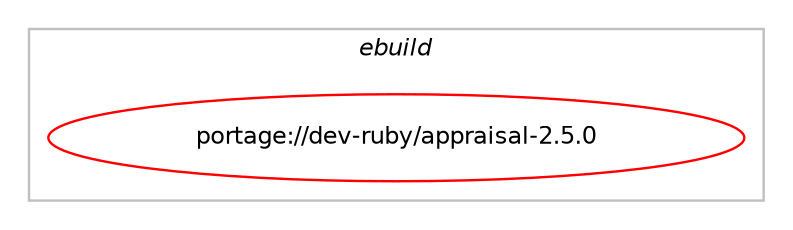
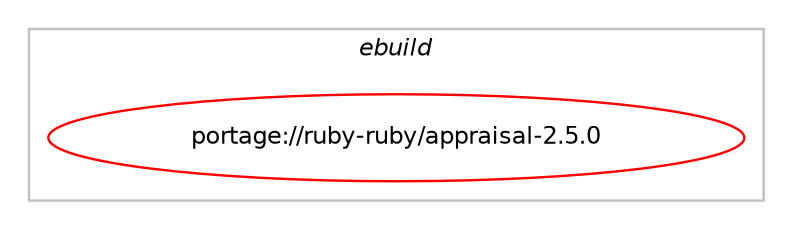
node "portage://dev-ruby/appraisal-2.5.0": label "portage://dev-ruby/appraisal-2.5.0" -> "portage://ruby-ruby/appraisal-2.5.0"
